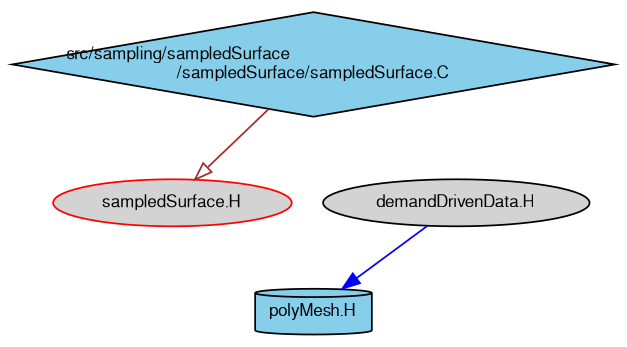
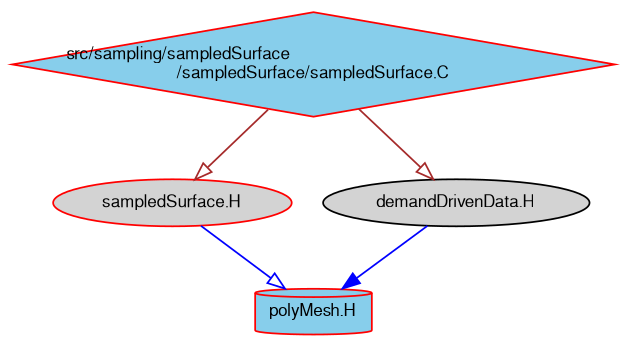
node "src/sampling/sampledSurface /sampledSurface/sampledSurface.C": color black -> red
edge "src/sampling/sampledSurface /sampledSurface/sampledSurface.C" -> "demandDrivenData.H": added
edge "sampledSurface.H" -> "polyMesh.H": added
node "polyMesh.H": color black -> red
